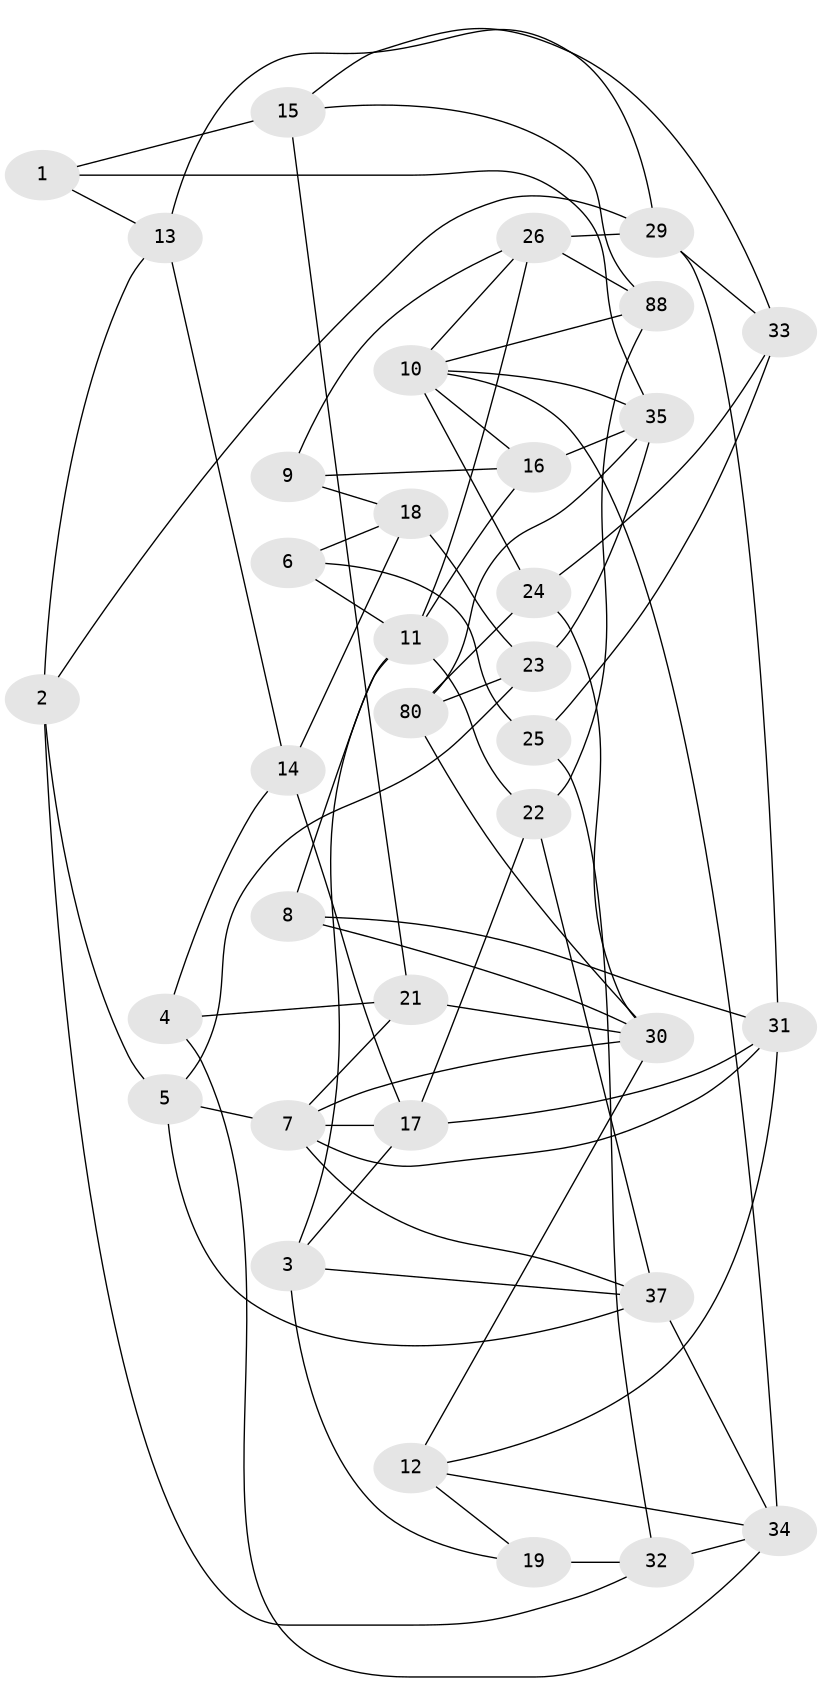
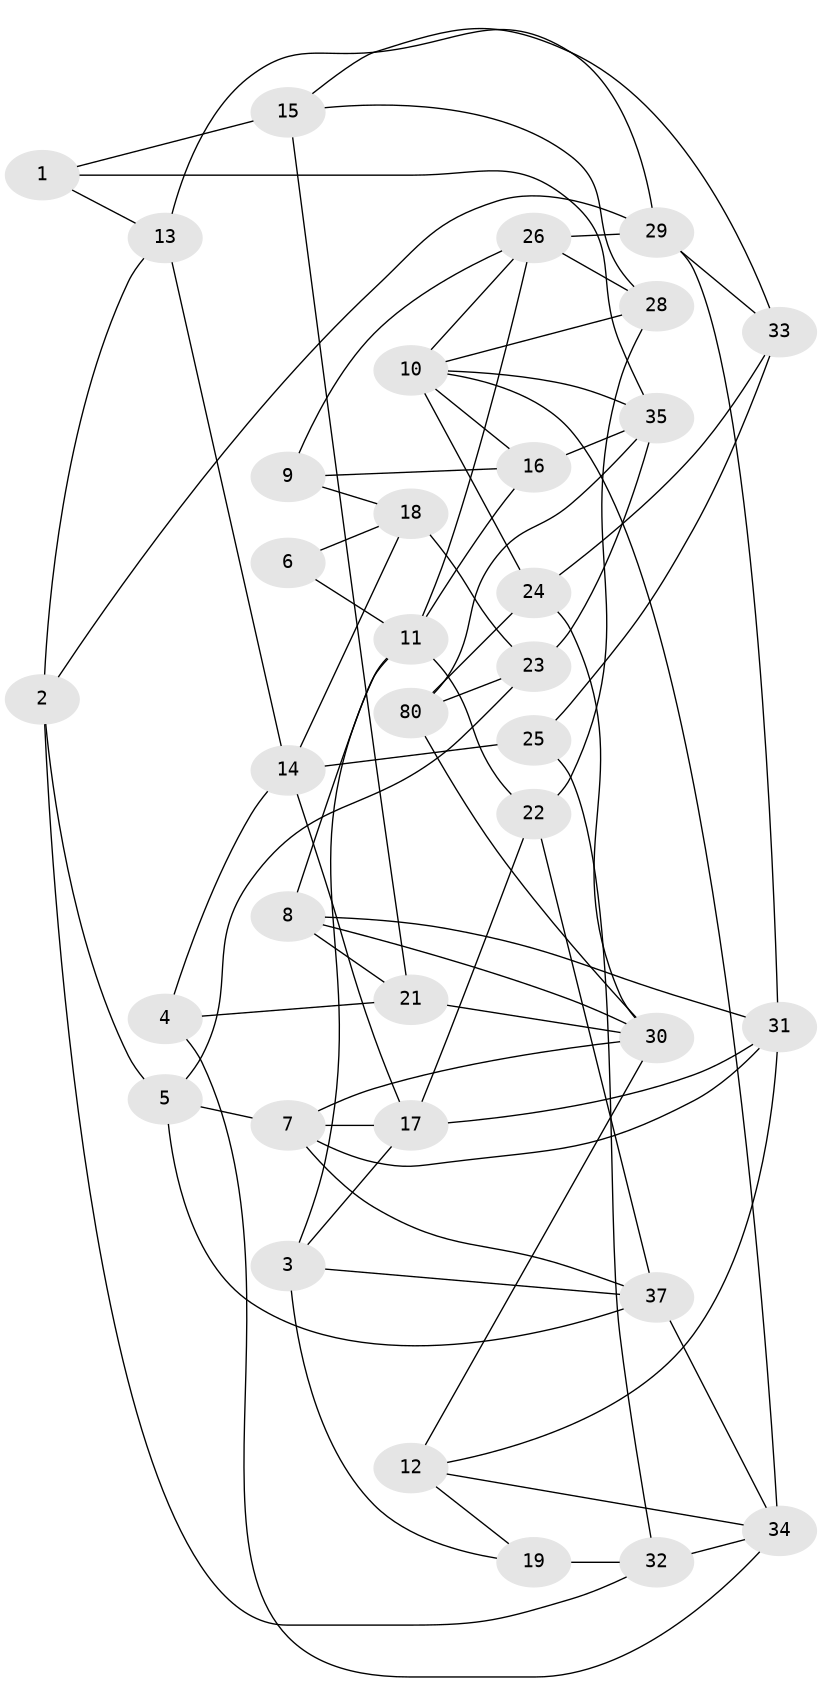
node "88": label "88" -> "28"
edge "6" -- "25": now "14" -- "25"
edge "21" -- "7": now "21" -- "8"
